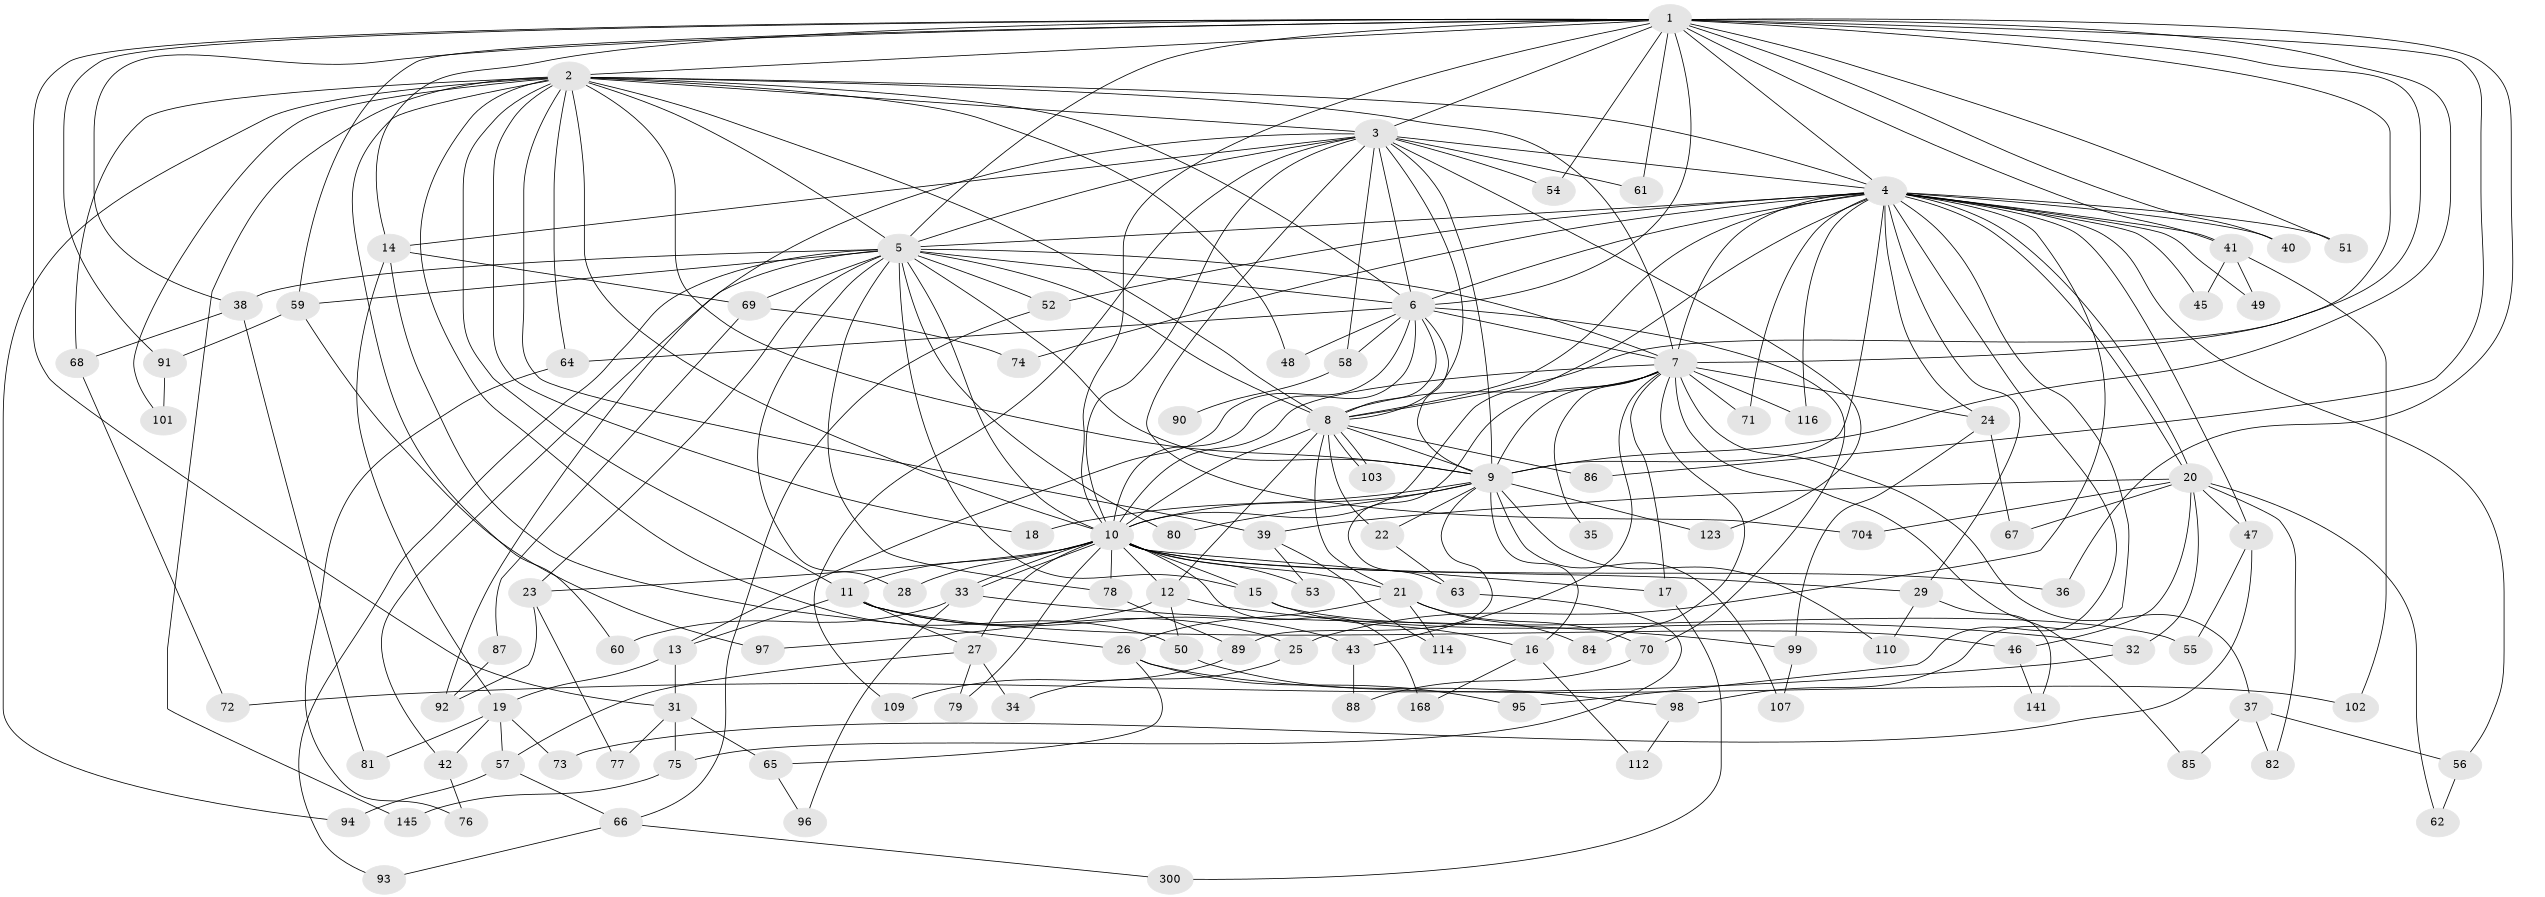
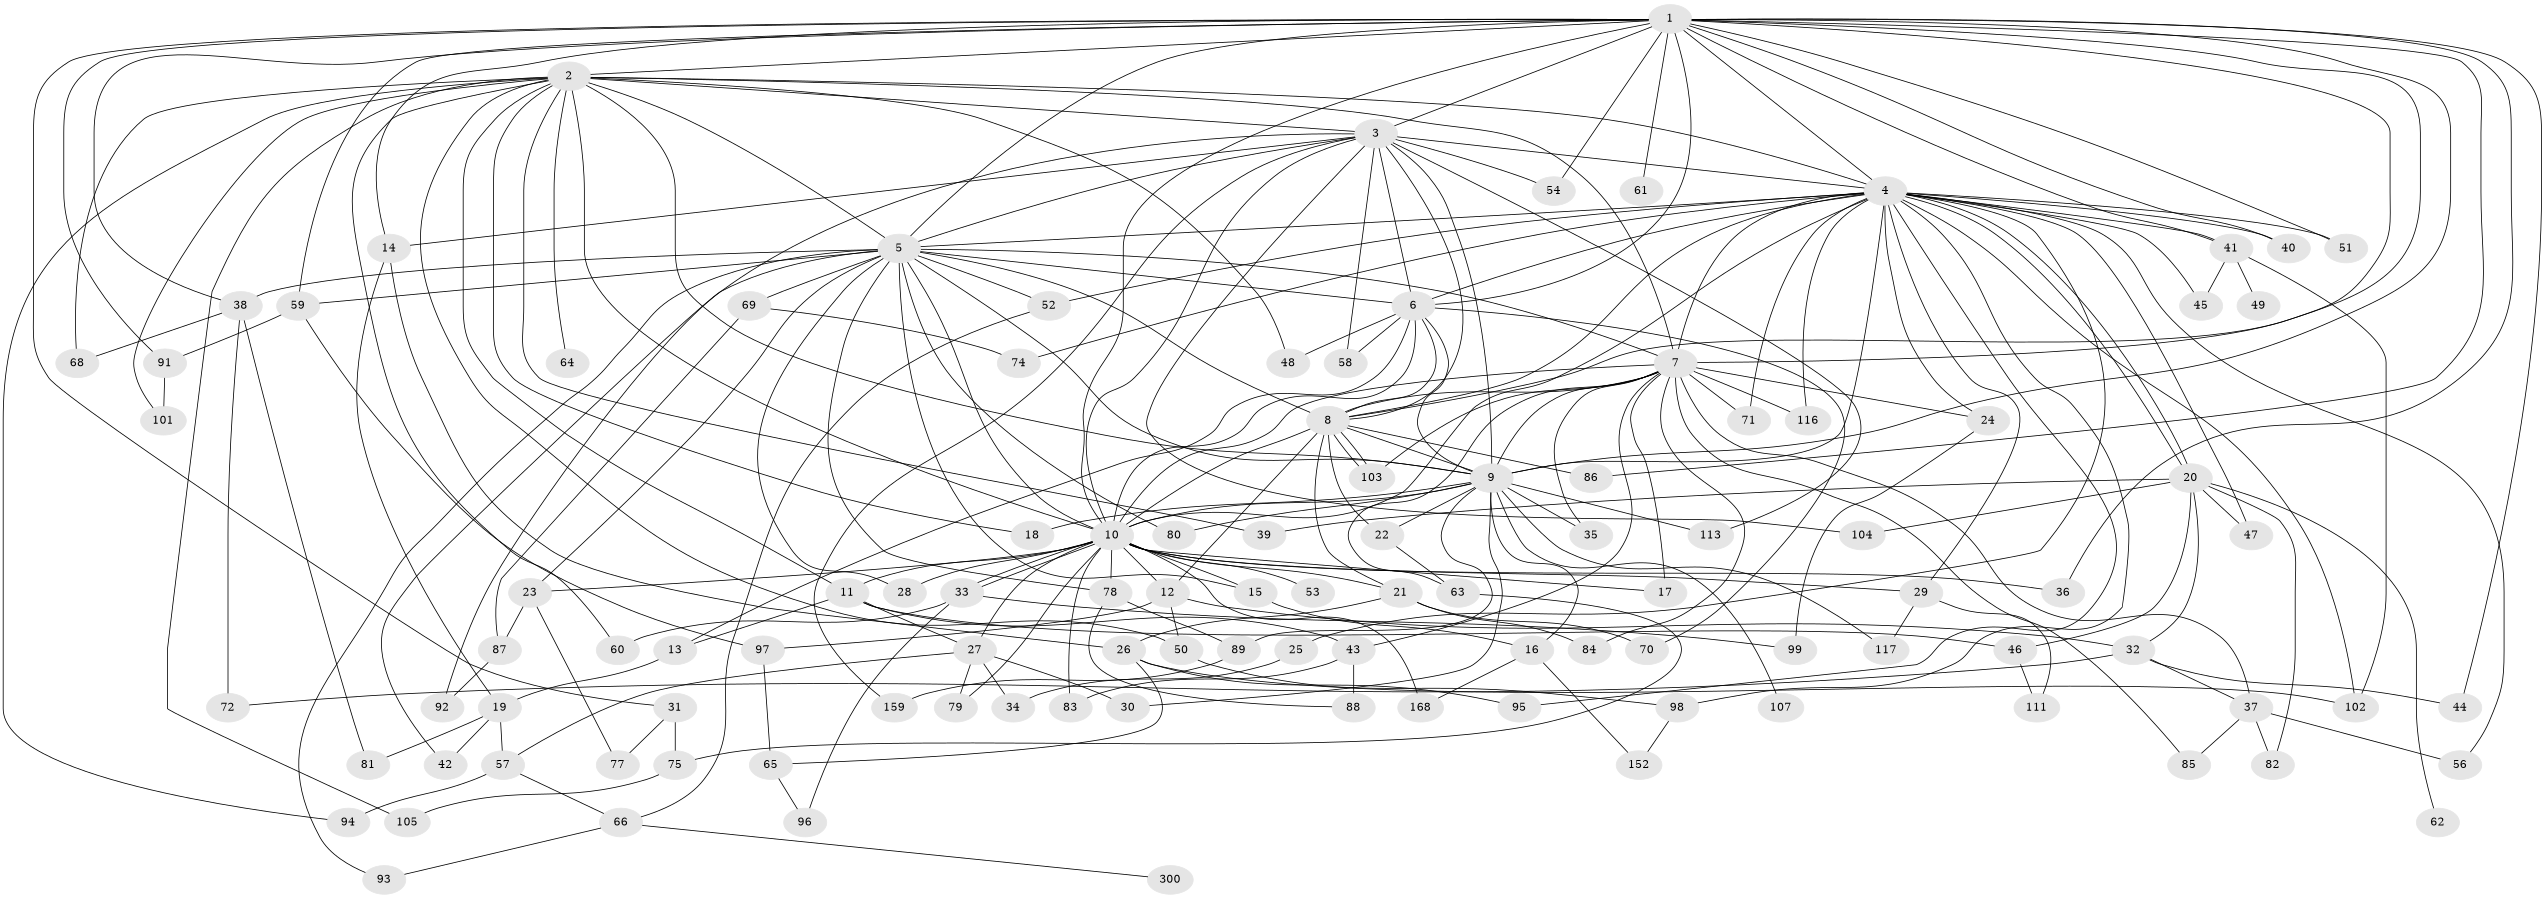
edge "2" -- "6": removed
edge "3" -- "61": removed
edge "2" -- "8": removed
edge "4" -- "49": now "4" -- "102"
edge "14" -- "69": removed
edge "6" -- "64": removed
edge "6" -- "7": now "103" -- "7"
node "90": removed
edge "9" -- "35": added
edge "68" -- "72": now "38" -- "72"
node "123": label "123" -> "113"
node "704": label "704" -> "104"
node "67": removed
edge "39" -- "53": removed
edge "11" -- "25": removed
node "114": removed
node "110": label "110" -> "117"
node "55": removed
edge "23" -- "92": now "23" -- "87"
edge "99" -- "107": removed
edge "13" -- "31": removed
edge "32" -- "37": added
edge "70" -- "88": now "78" -- "88"
node "109": label "109" -> "159"
node "83": added
node "30": added
node "141": label "141" -> "111"
node "44": added
edge "31" -- "65": now "97" -- "65"
node "73": removed
node "112": label "112" -> "152"
edge "56" -- "62": removed
node "145": label "145" -> "105"
node "76": removed
edge "17" -- "300": removed
